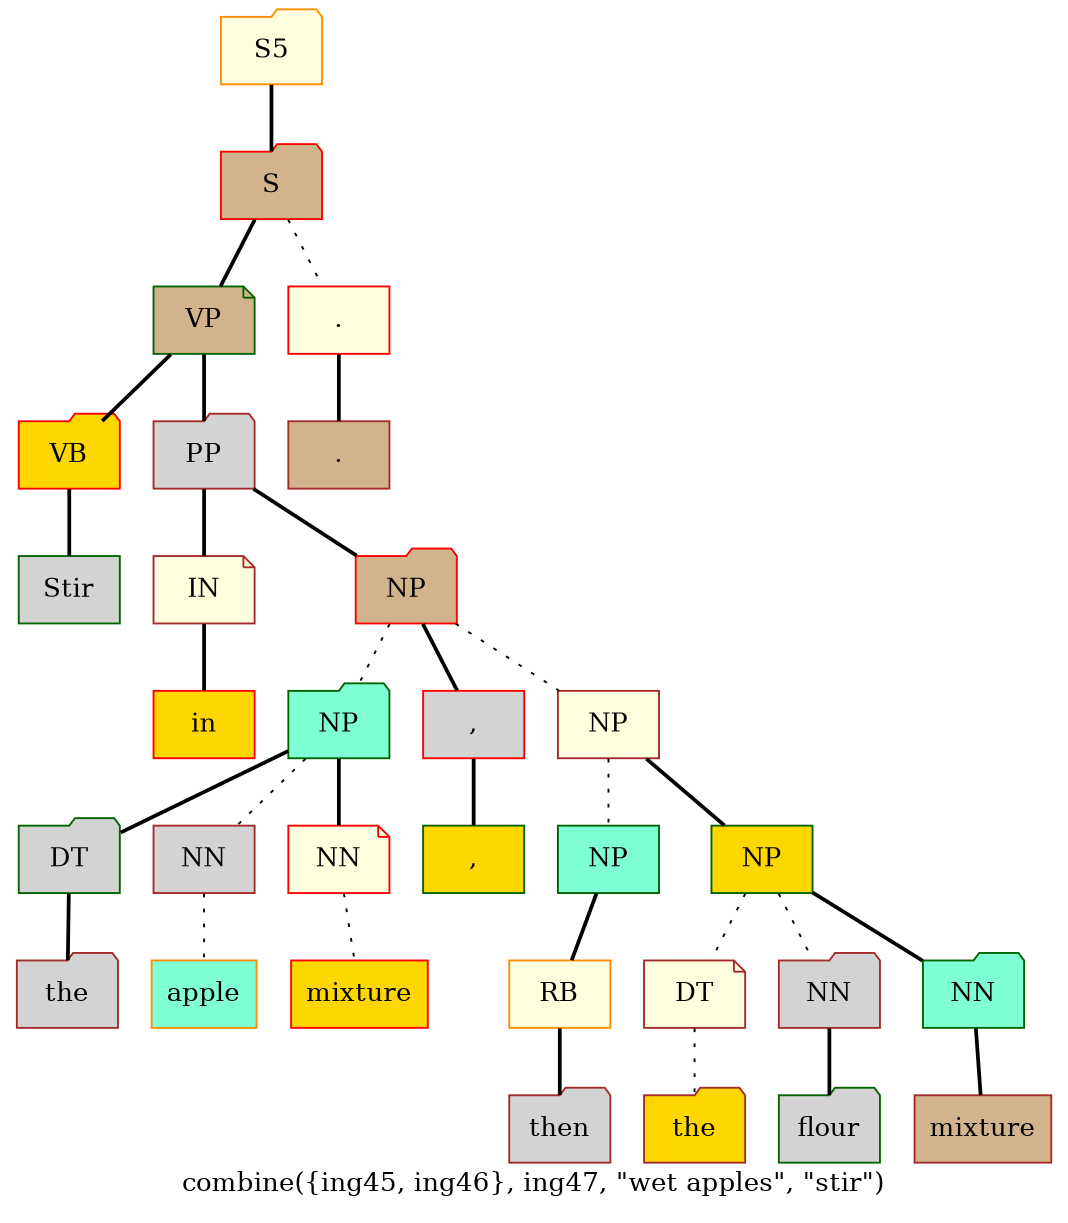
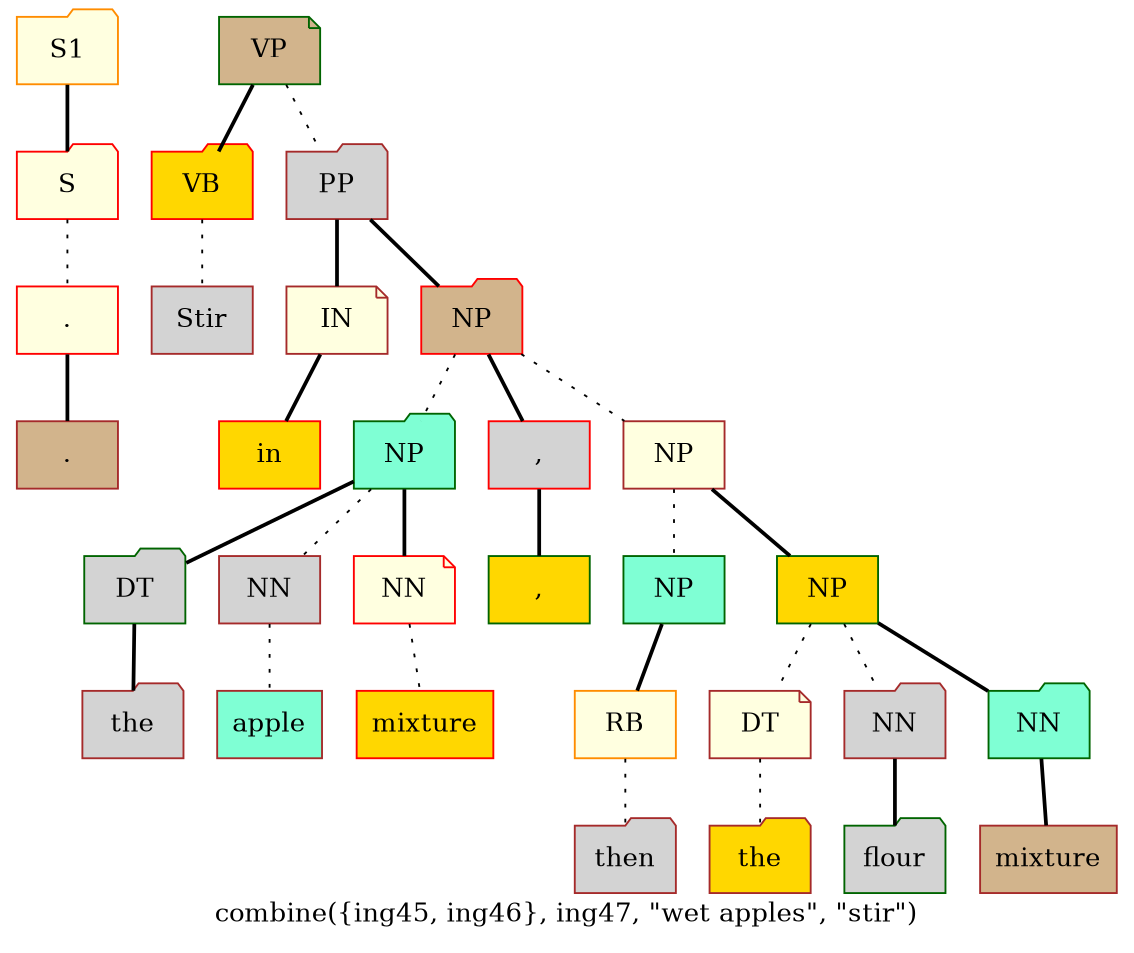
node "S5": label "S5" -> "S1"
node "S": fillcolor tan -> lightyellow
edge "S" -- "VP": removed
edge "VP" -- "PP": style bold -> dotted
edge "VB" -- "Stir": style bold -> dotted
node "Stir": color darkgreen -> brown
node "apple": color darkorange -> brown
edge "RB" -- "then": style bold -> dotted
